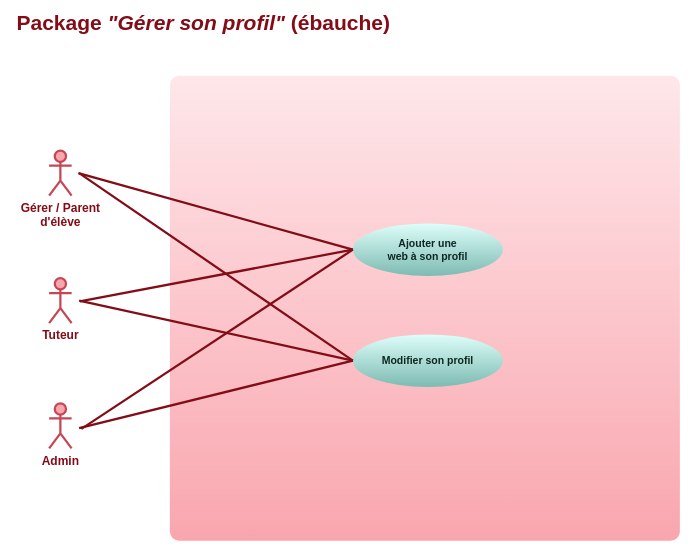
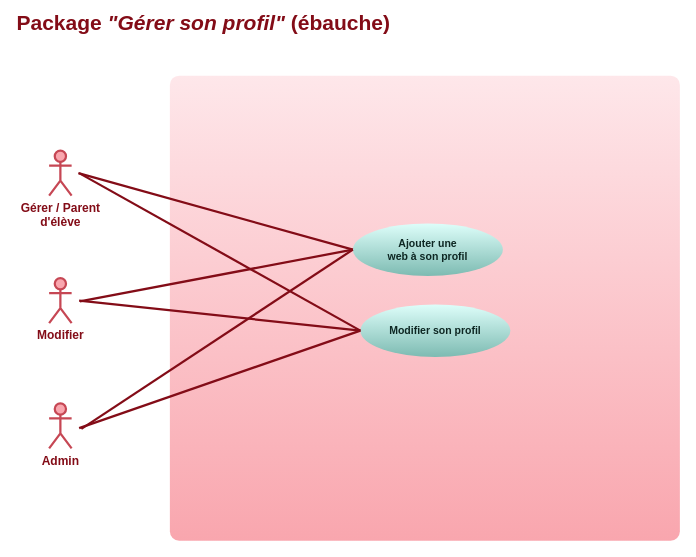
node "Tuteur": label "Tuteur" -> "Modifier"
node "Modifier son profil": moved (428, 360) -> (435, 330)
